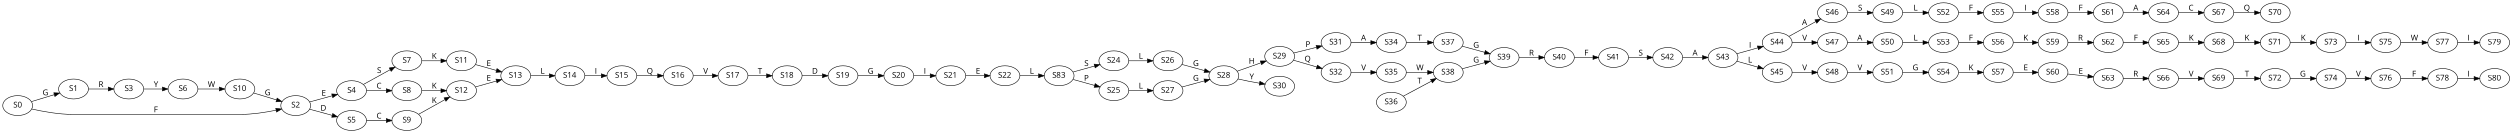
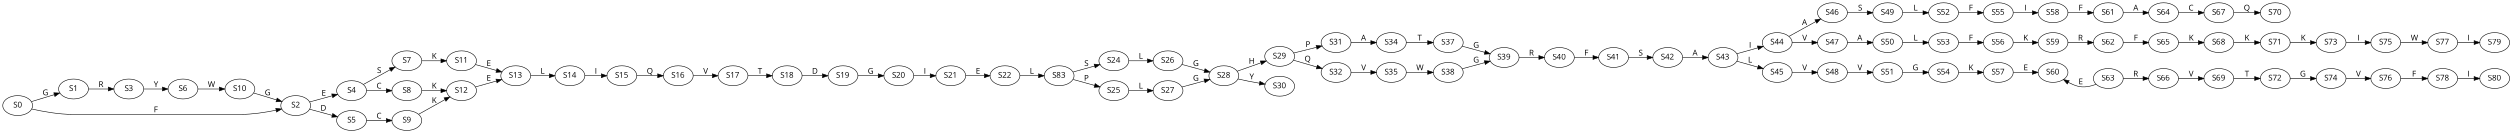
edge "S60" -> "S63": reversed
node "S36": removed
